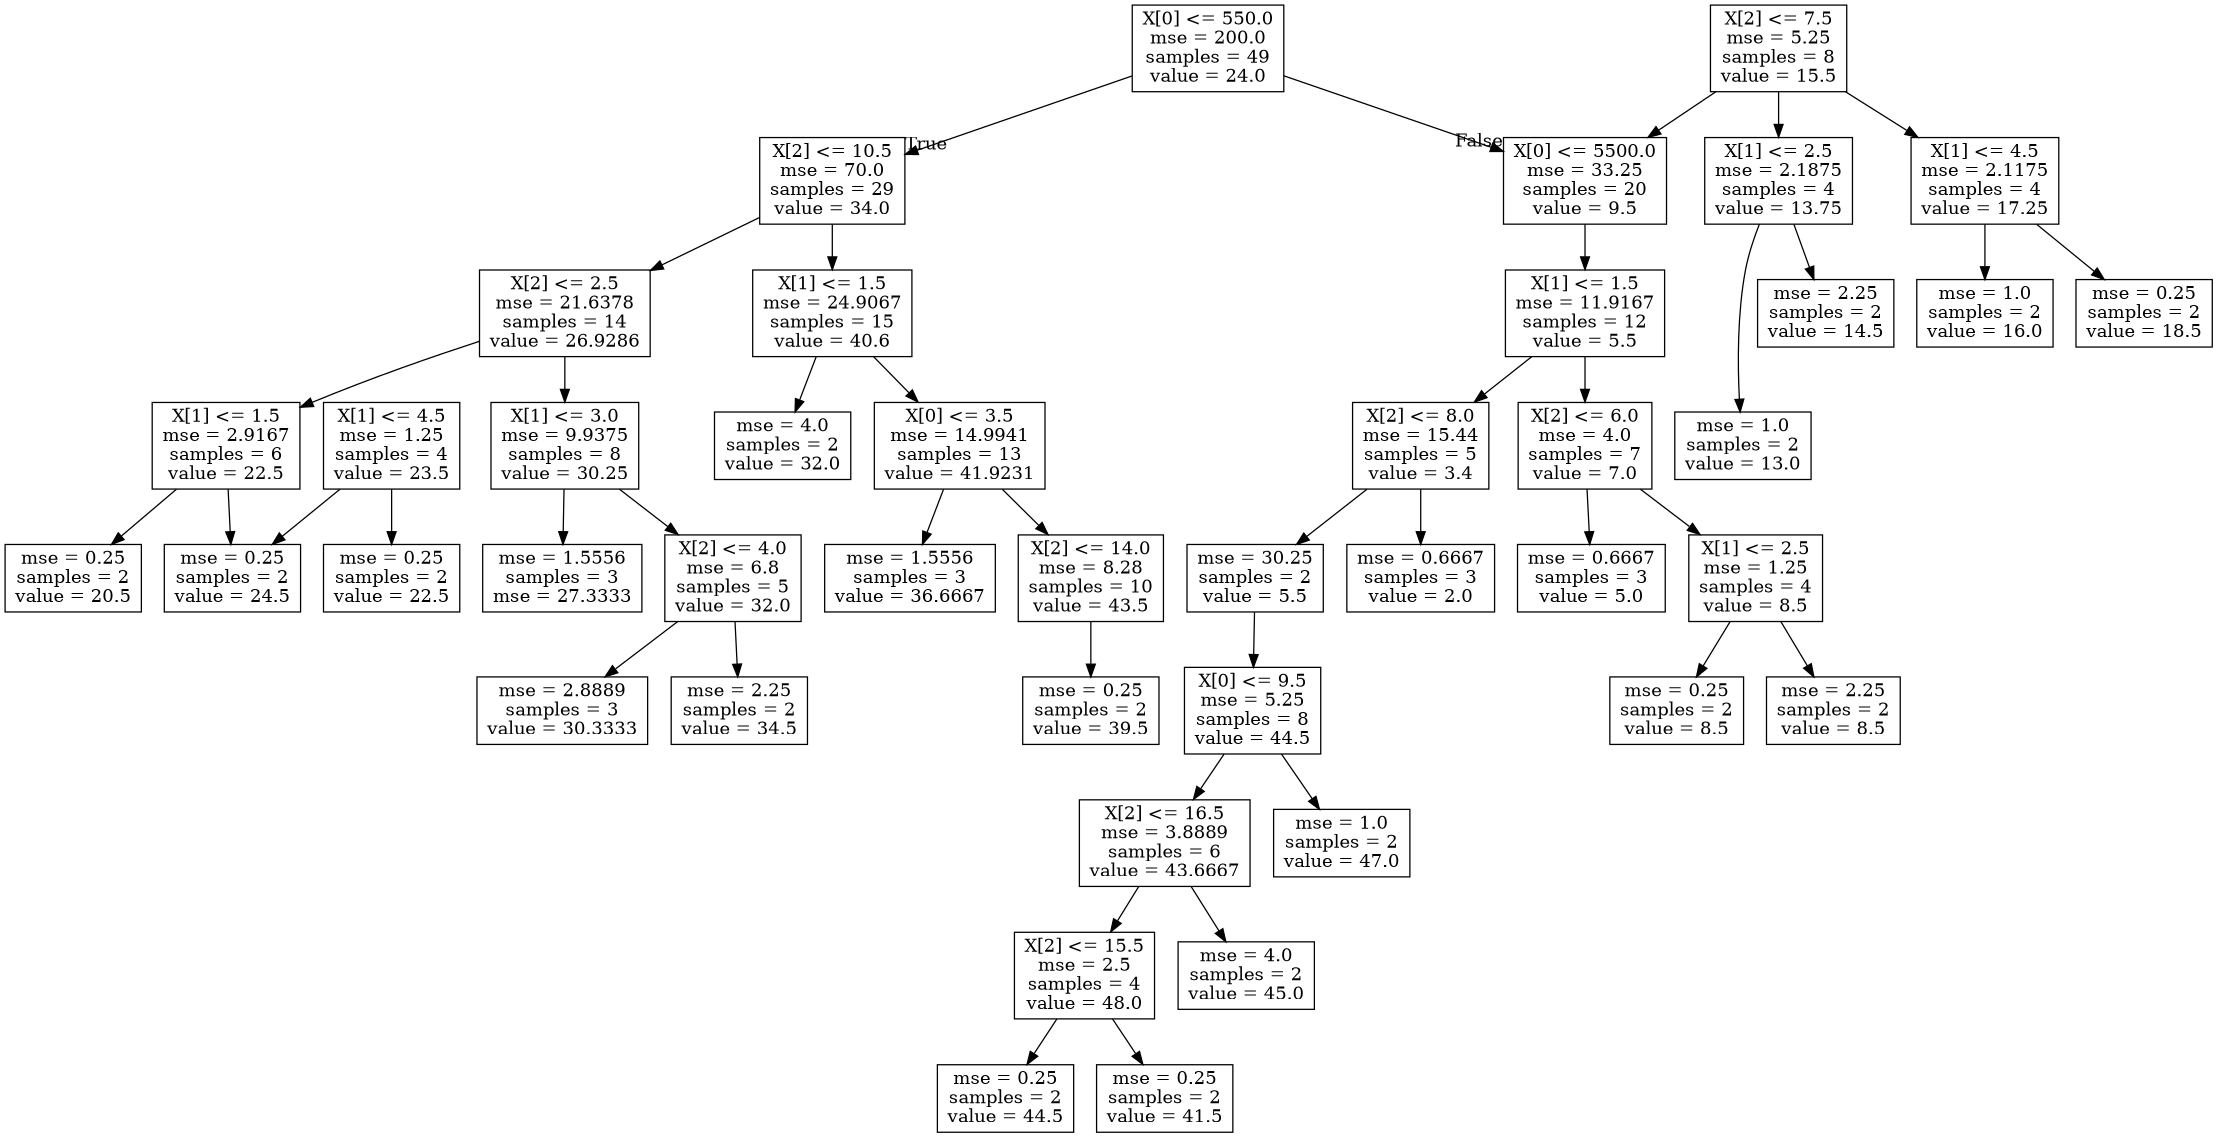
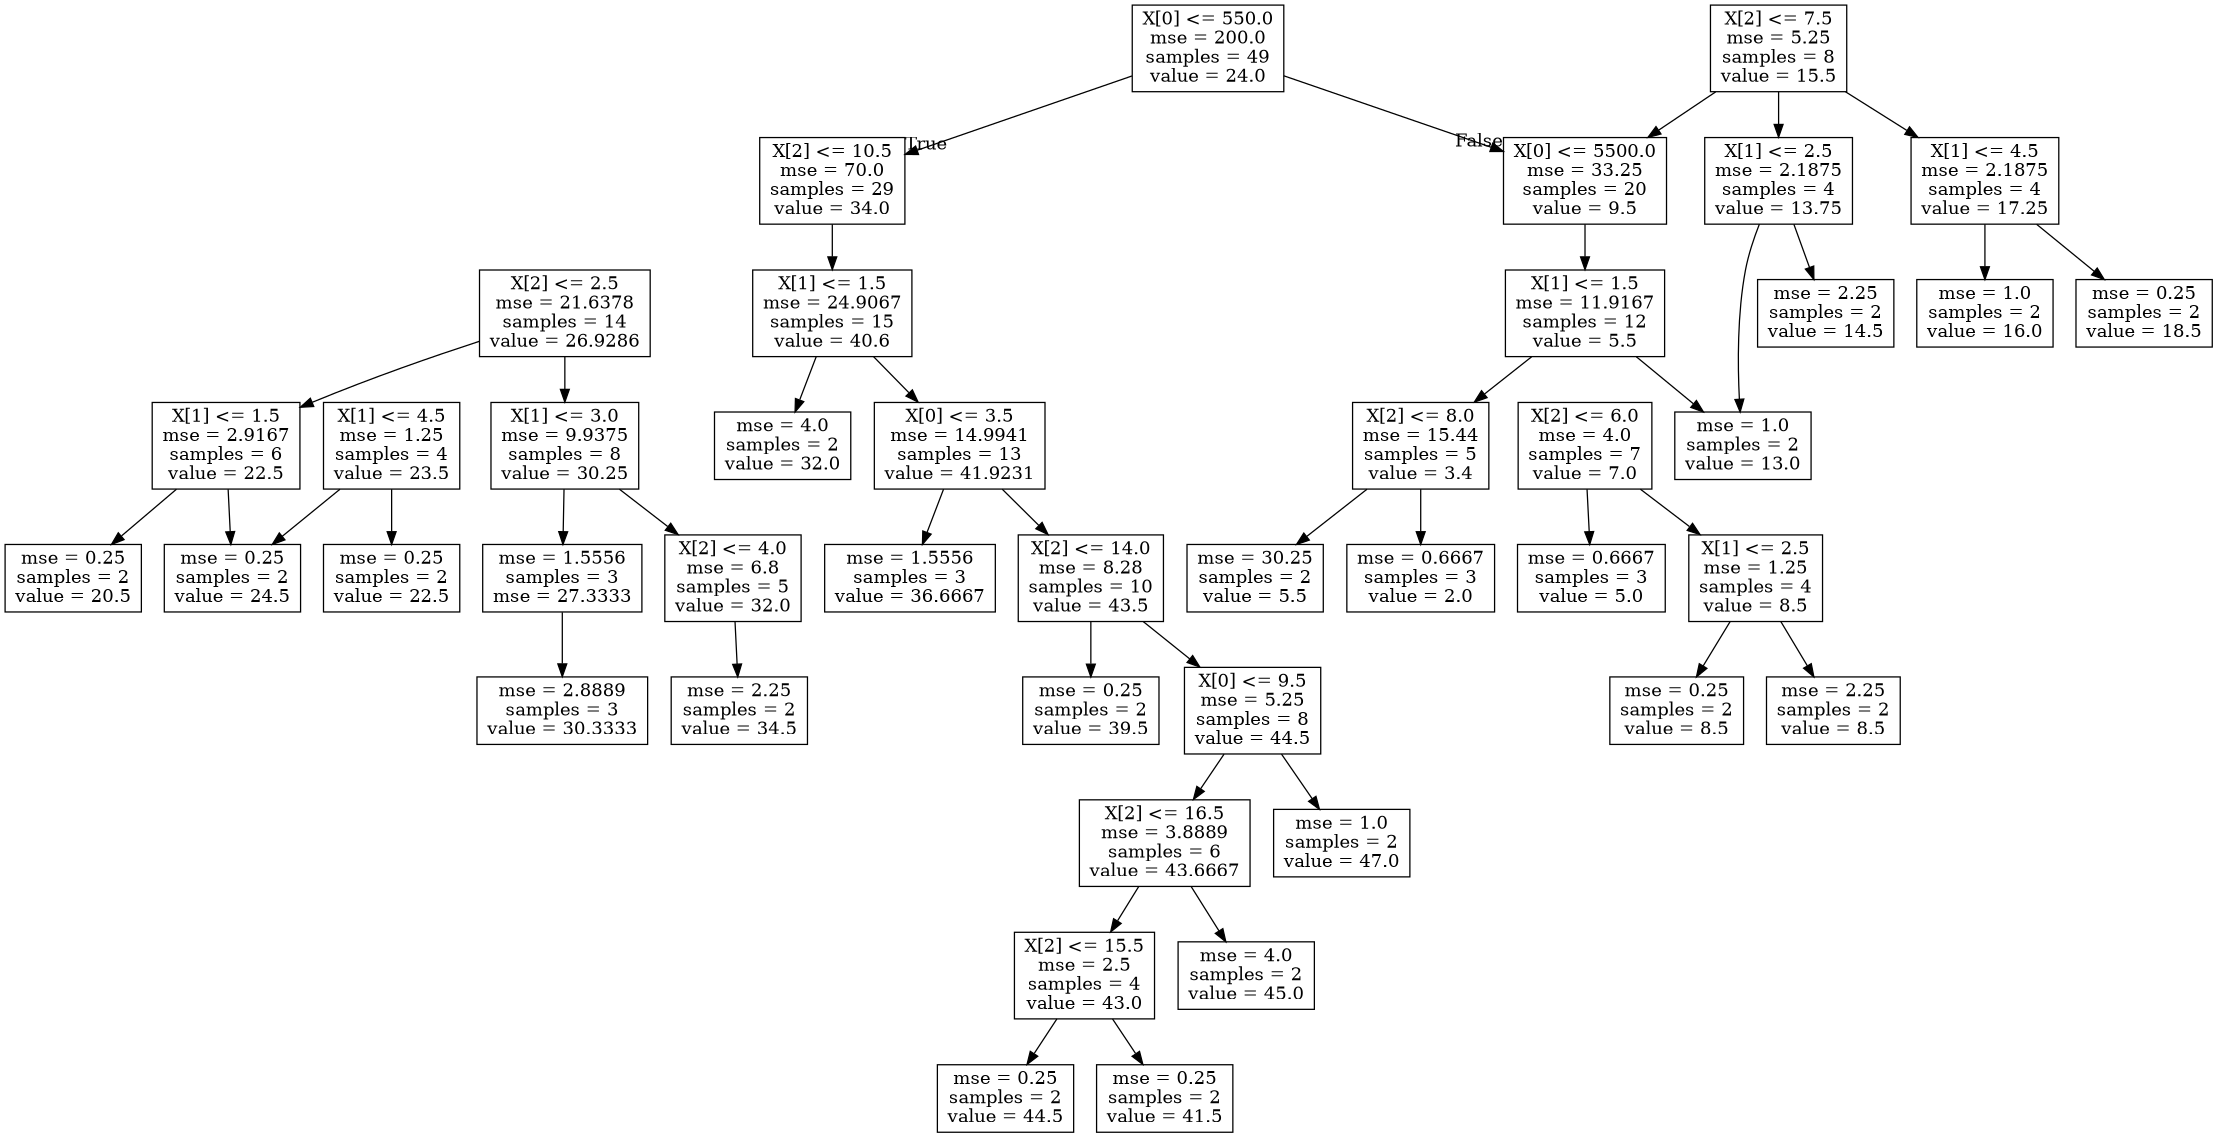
node "X[1] <= 4.5 mse = 2.1175 samples = 4 value = 17.25": label "X[1] <= 4.5 mse = 2.1175 samples = 4 value = 17.25" -> "X[1] <= 4.5 mse = 2.1875 samples = 4 value = 17.25"
edge "X[2] <= 10.5 mse = 70.0 samples = 29 value = 34.0" -> "X[2] <= 2.5 mse = 21.6378 samples = 14 value = 26.9286": removed
edge "X[1] <= 1.5 mse = 11.9167 samples = 12 value = 5.5" -> "X[2] <= 6.0 mse = 4.0 samples = 7 value = 7.0": now "X[1] <= 1.5 mse = 11.9167 samples = 12 value = 5.5" -> "mse = 1.0 samples = 2 value = 13.0"
edge "mse = 30.25 samples = 2 value = 5.5" -> "X[0] <= 9.5 mse = 5.25 samples = 8 value = 44.5": now "X[2] <= 14.0 mse = 8.28 samples = 10 value = 43.5" -> "X[0] <= 9.5 mse = 5.25 samples = 8 value = 44.5"
edge "X[2] <= 4.0 mse = 6.8 samples = 5 value = 32.0" -> "mse = 2.8889 samples = 3 value = 30.3333": now "mse = 1.5556 samples = 3 mse = 27.3333" -> "mse = 2.8889 samples = 3 value = 30.3333"
node "X[2] <= 15.5 mse = 2.5 samples = 4 value = 48.0": label "X[2] <= 15.5 mse = 2.5 samples = 4 value = 48.0" -> "X[2] <= 15.5 mse = 2.5 samples = 4 value = 43.0"
